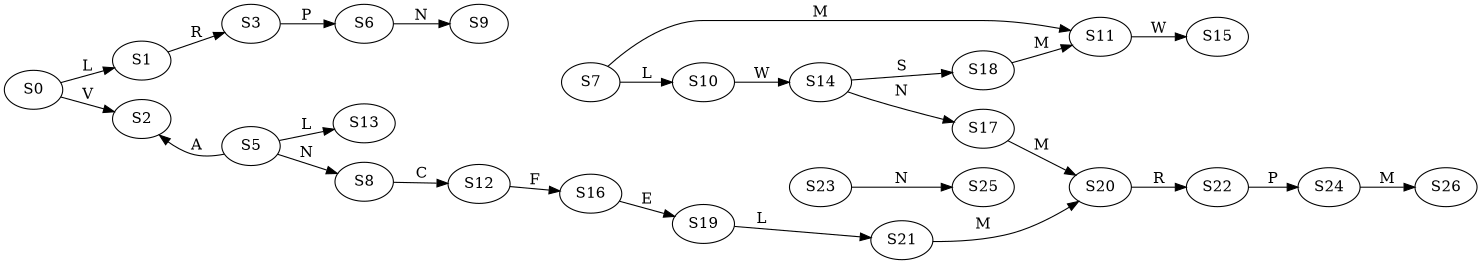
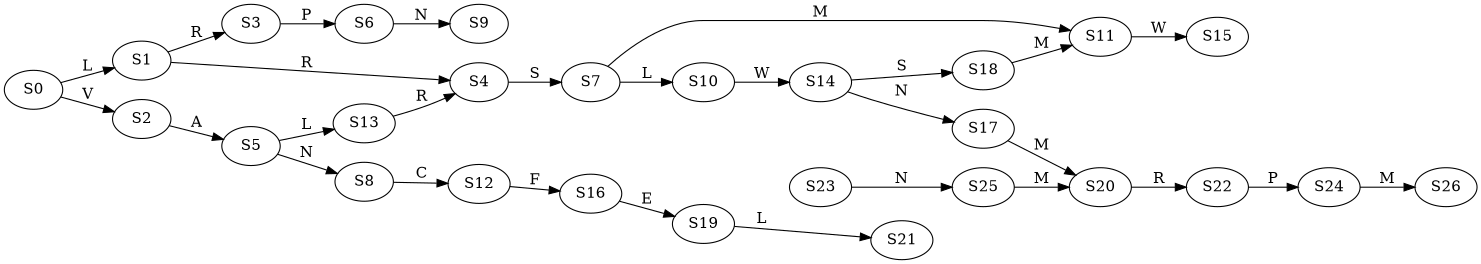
node "S4": added
edge "S5" -> "S2": reversed
edge "S21" -> "S20": now "S25" -> "S20"
